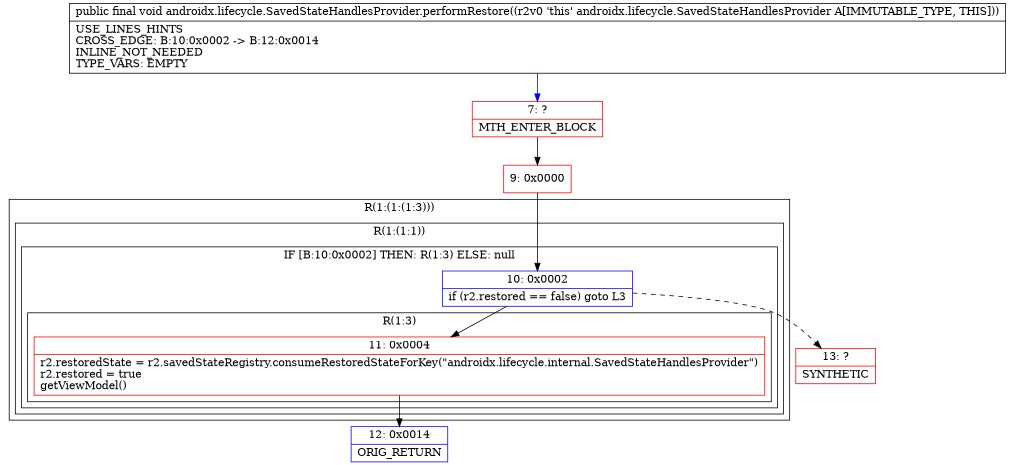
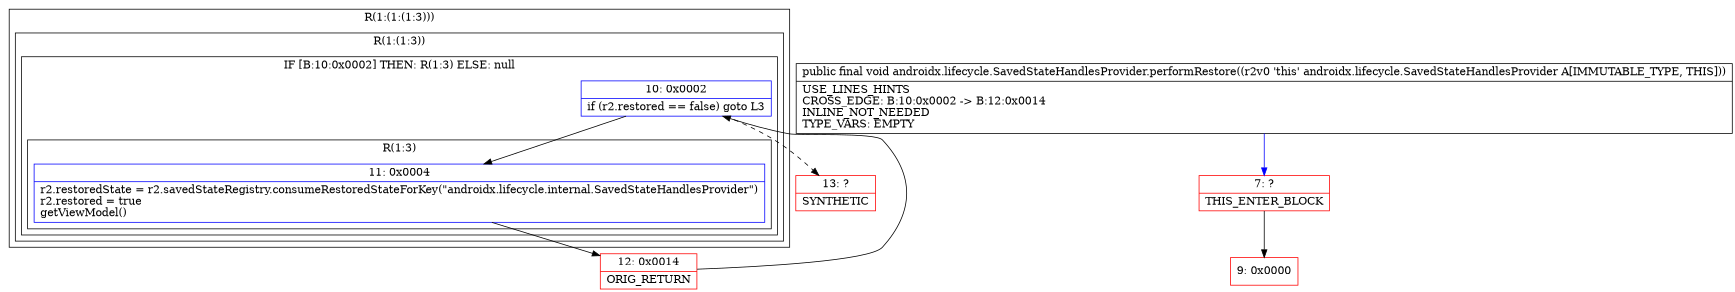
node "7: ?": text "MTH_ENTER_BLOCK" -> "THIS_ENTER_BLOCK"
edge "9: 0x0000" -> "10: 0x0002": now "12: 0x0014" -> "10: 0x0002"
cluster "R(1:(1:1))": label "R(1:(1:1))" -> "R(1:(1:3))"
node "11: 0x0004": color red -> blue
node "12: 0x0014": color blue -> red
